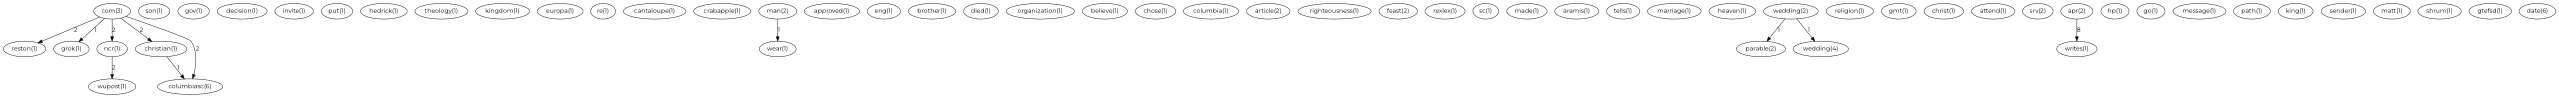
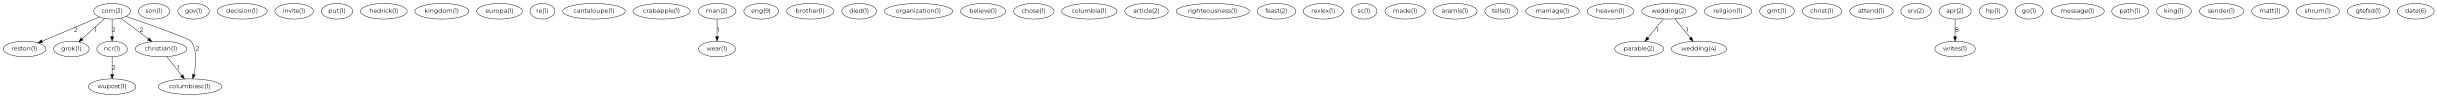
node "theology(1)": removed
node "approved(1)": removed
node "eng(1)": label "eng(1)" -> "eng(9)"
node "columbiasc(6)": label "columbiasc(6)" -> "columbiasc(1)"
